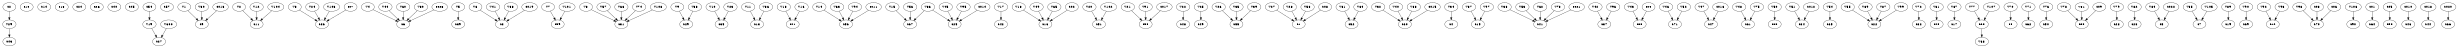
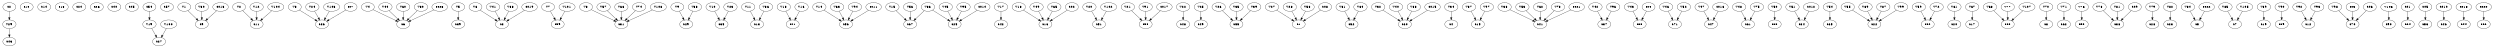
node "v59": added
node "v600": label "v600" -> "v100"
edge "c68" -> "v68": reversed
